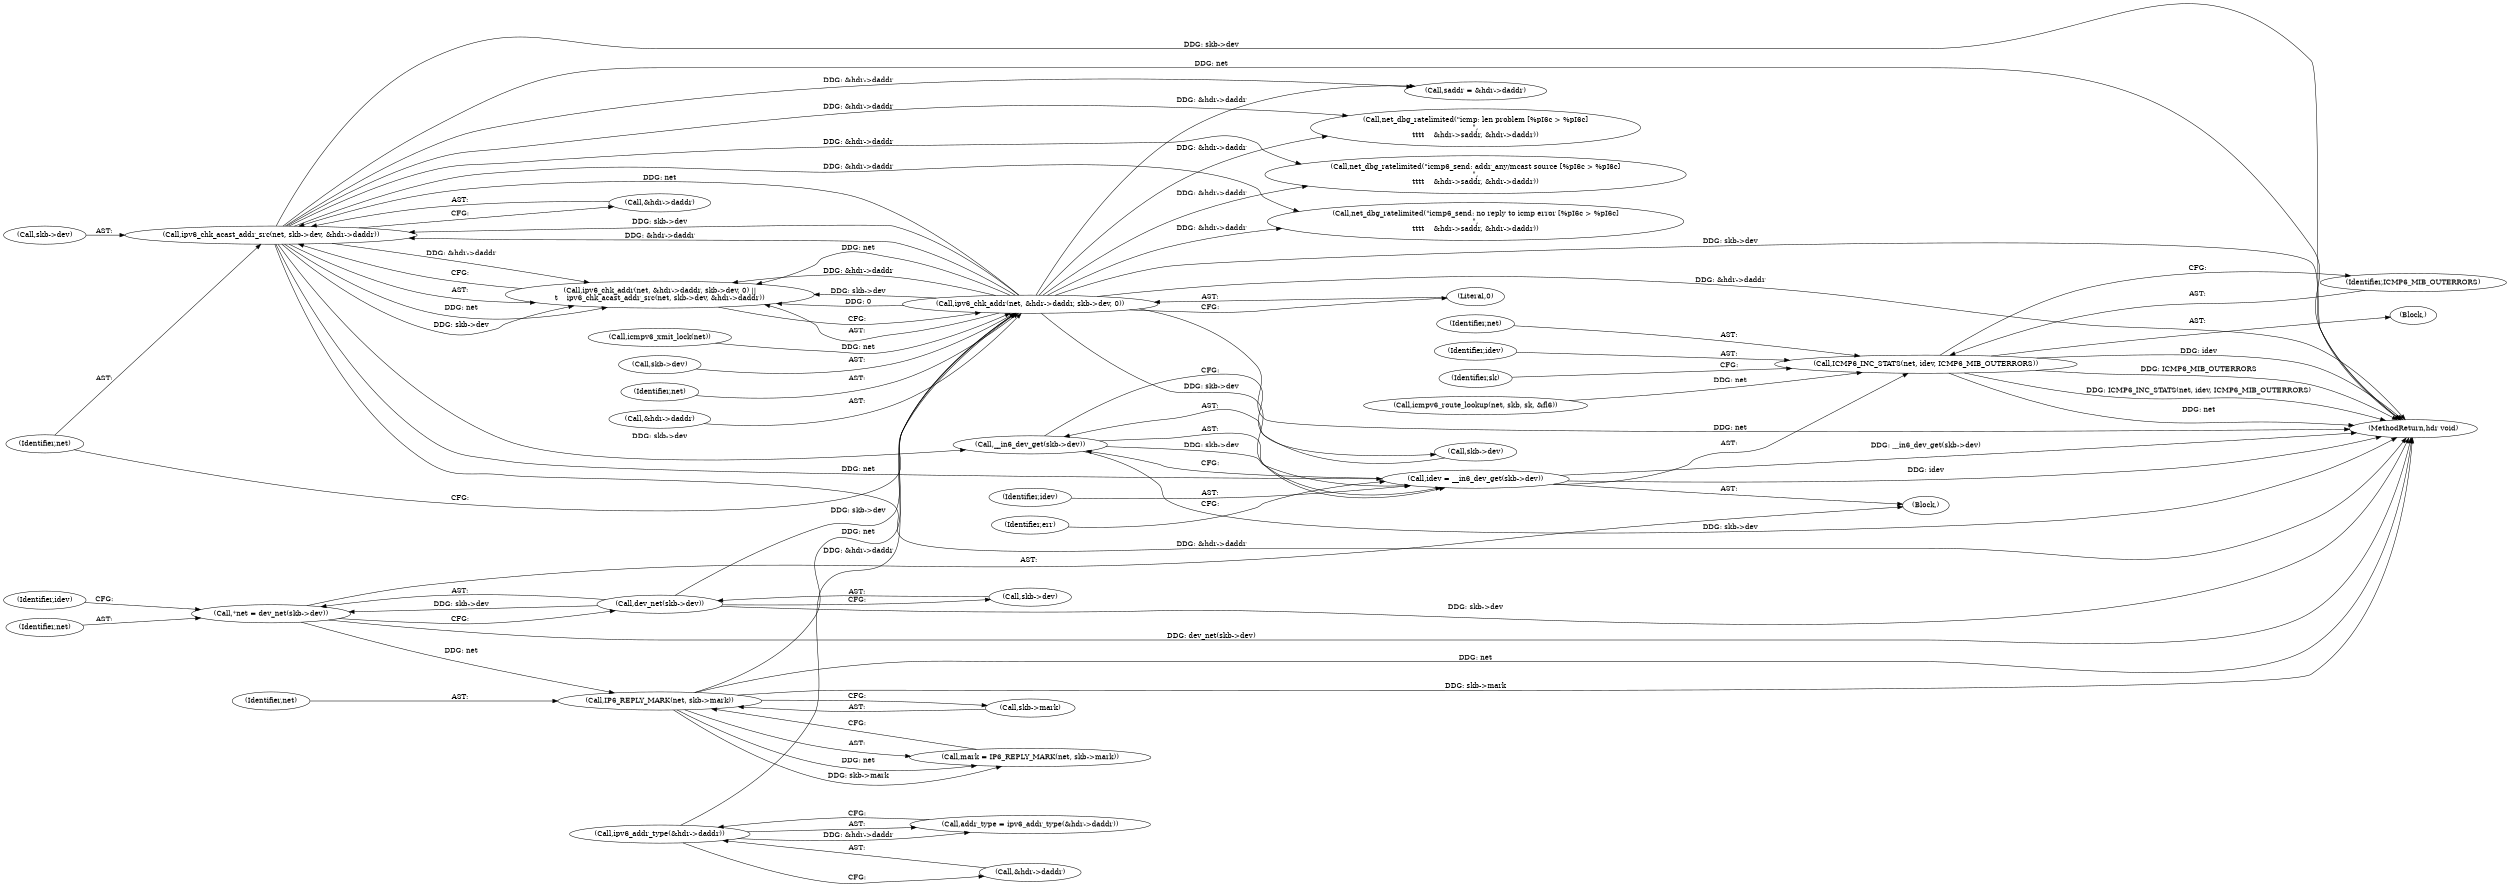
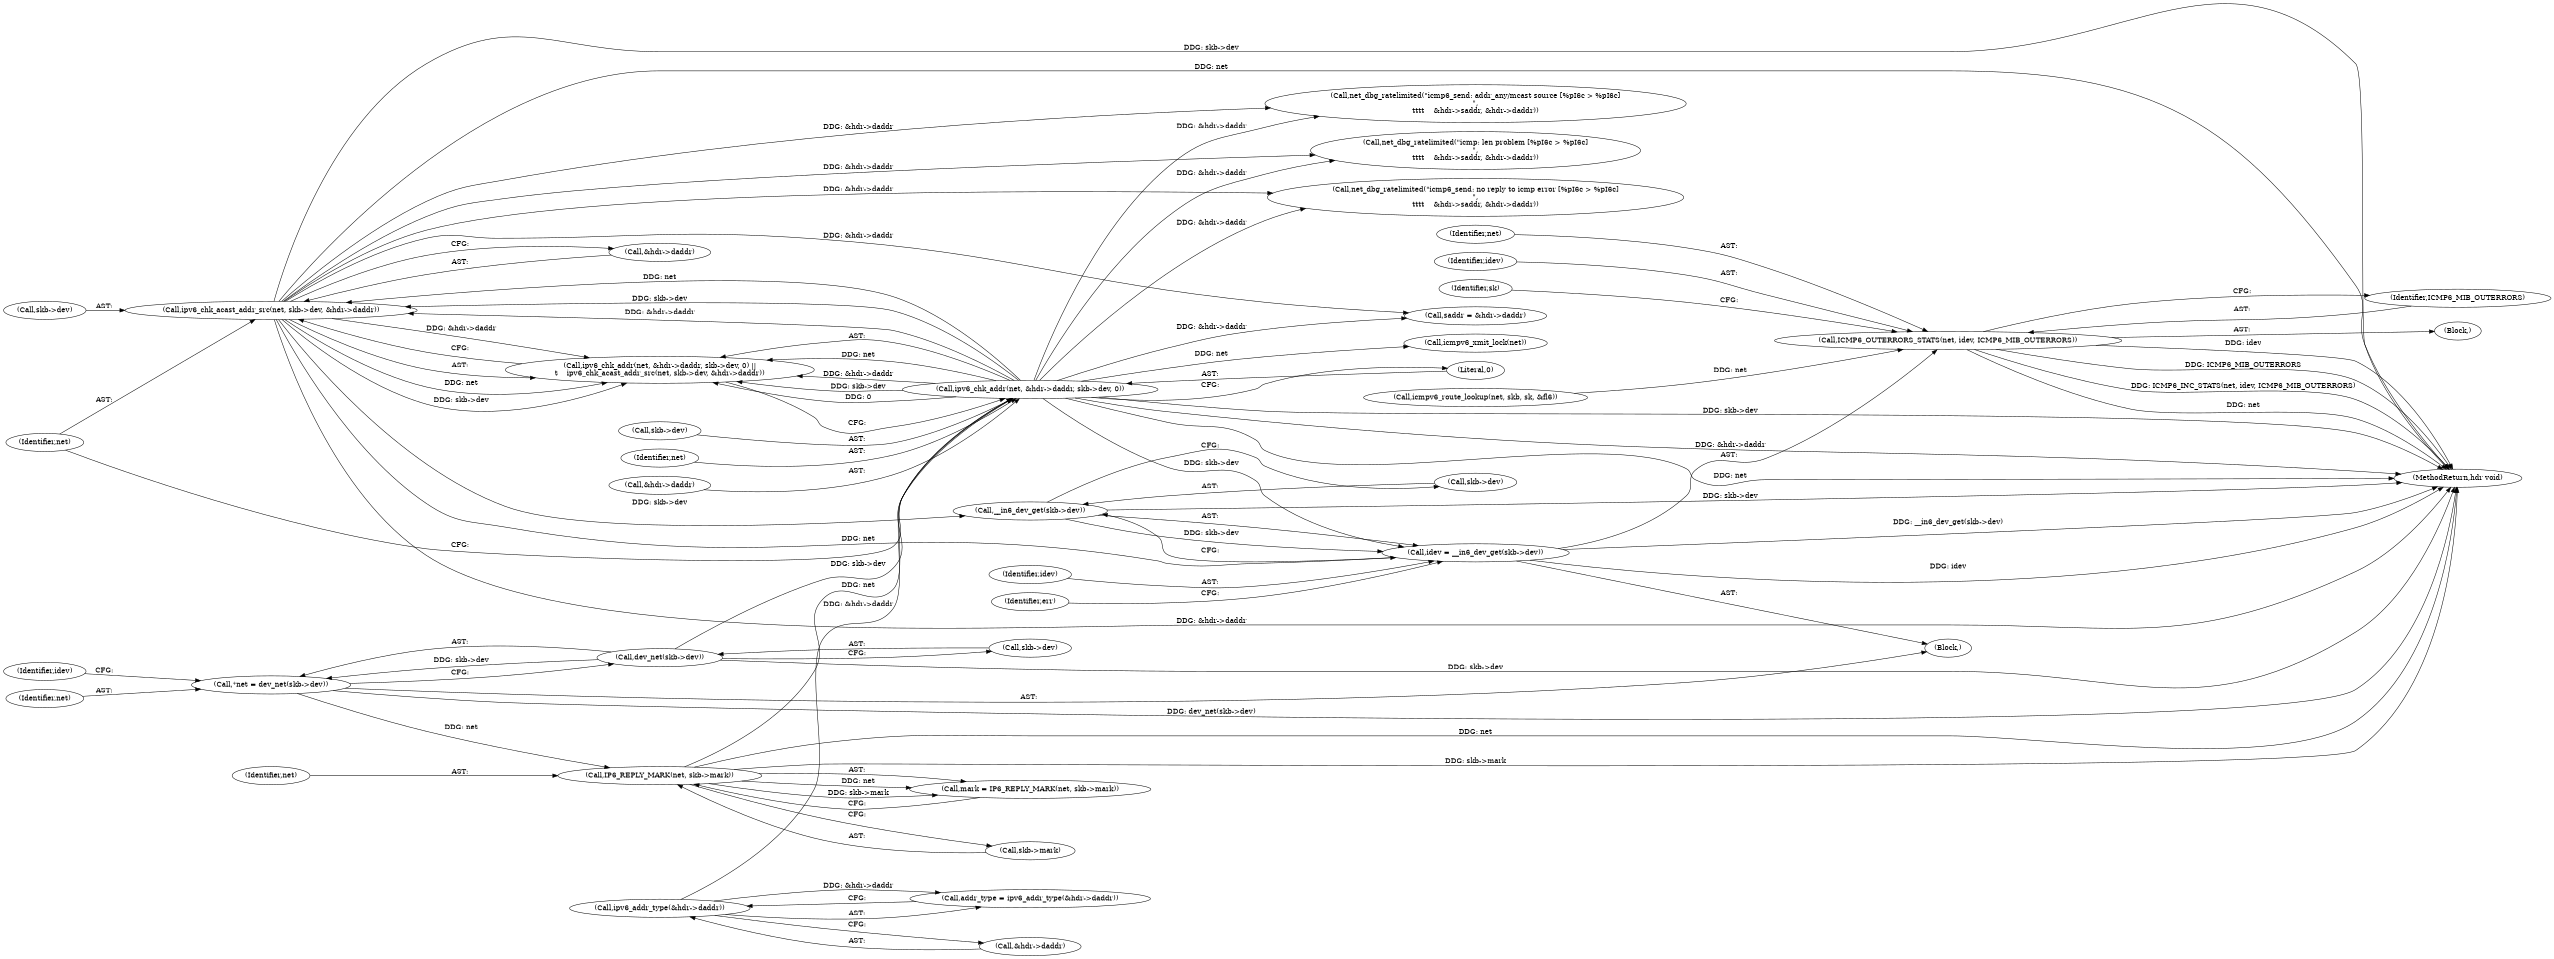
edge "(Call,icmpv6_xmit_lock(net))" -> "(Call,ipv6_chk_addr(net, &hdr->daddr, skb->dev, 0))": reversed
node "(Call,ICMP6_INC_STATS(net, idev, ICMP6_MIB_OUTERRORS))": label "(Call,ICMP6_INC_STATS(net, idev, ICMP6_MIB_OUTERRORS))" -> "(Call,ICMP6_OUTERRORS_STATS(net, idev, ICMP6_MIB_OUTERRORS))"
